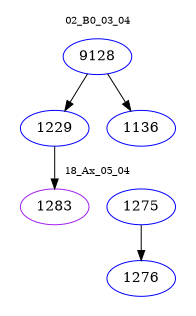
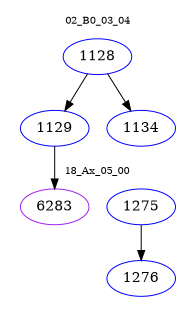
node "9128": label "9128" -> "1128"
node "1229": label "1229" -> "1129"
node "1136": label "1136" -> "1134"
cluster "18_Ax_05_04": label "18_Ax_05_04" -> "18_Ax_05_00"
node "1283": label "1283" -> "6283"
